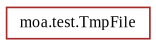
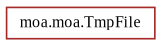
node "moa.test.TmpFile": label "moa.test.TmpFile" -> "moa.moa.TmpFile"
